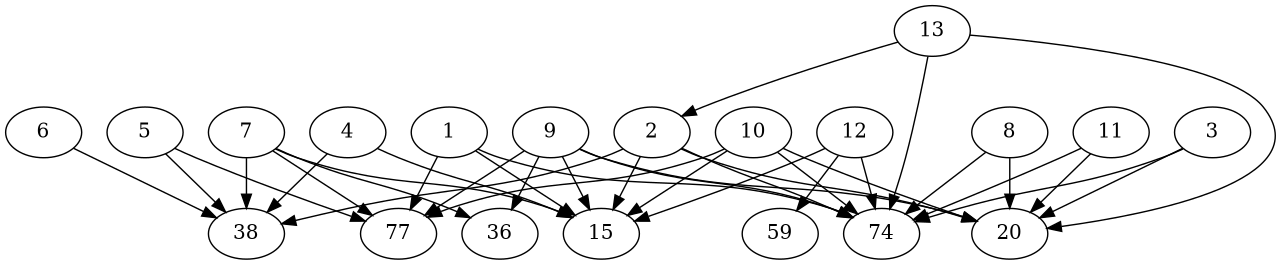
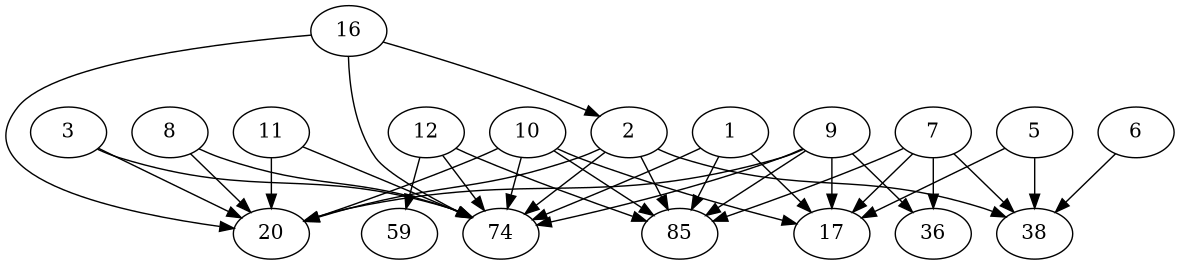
node "13": label "13" -> "16"
node "4": removed
node "77": label "77" -> "17"
node "15": label "15" -> "85"
